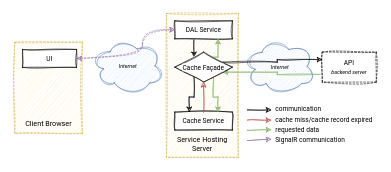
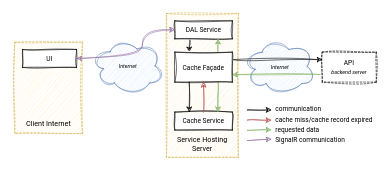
edge "DAL Service" -- "UI": style dashed -> solid
node "Cache Façade": shape diamond -> rectangle
node "Client Browser": label "Client Browser" -> "Client Internet"
